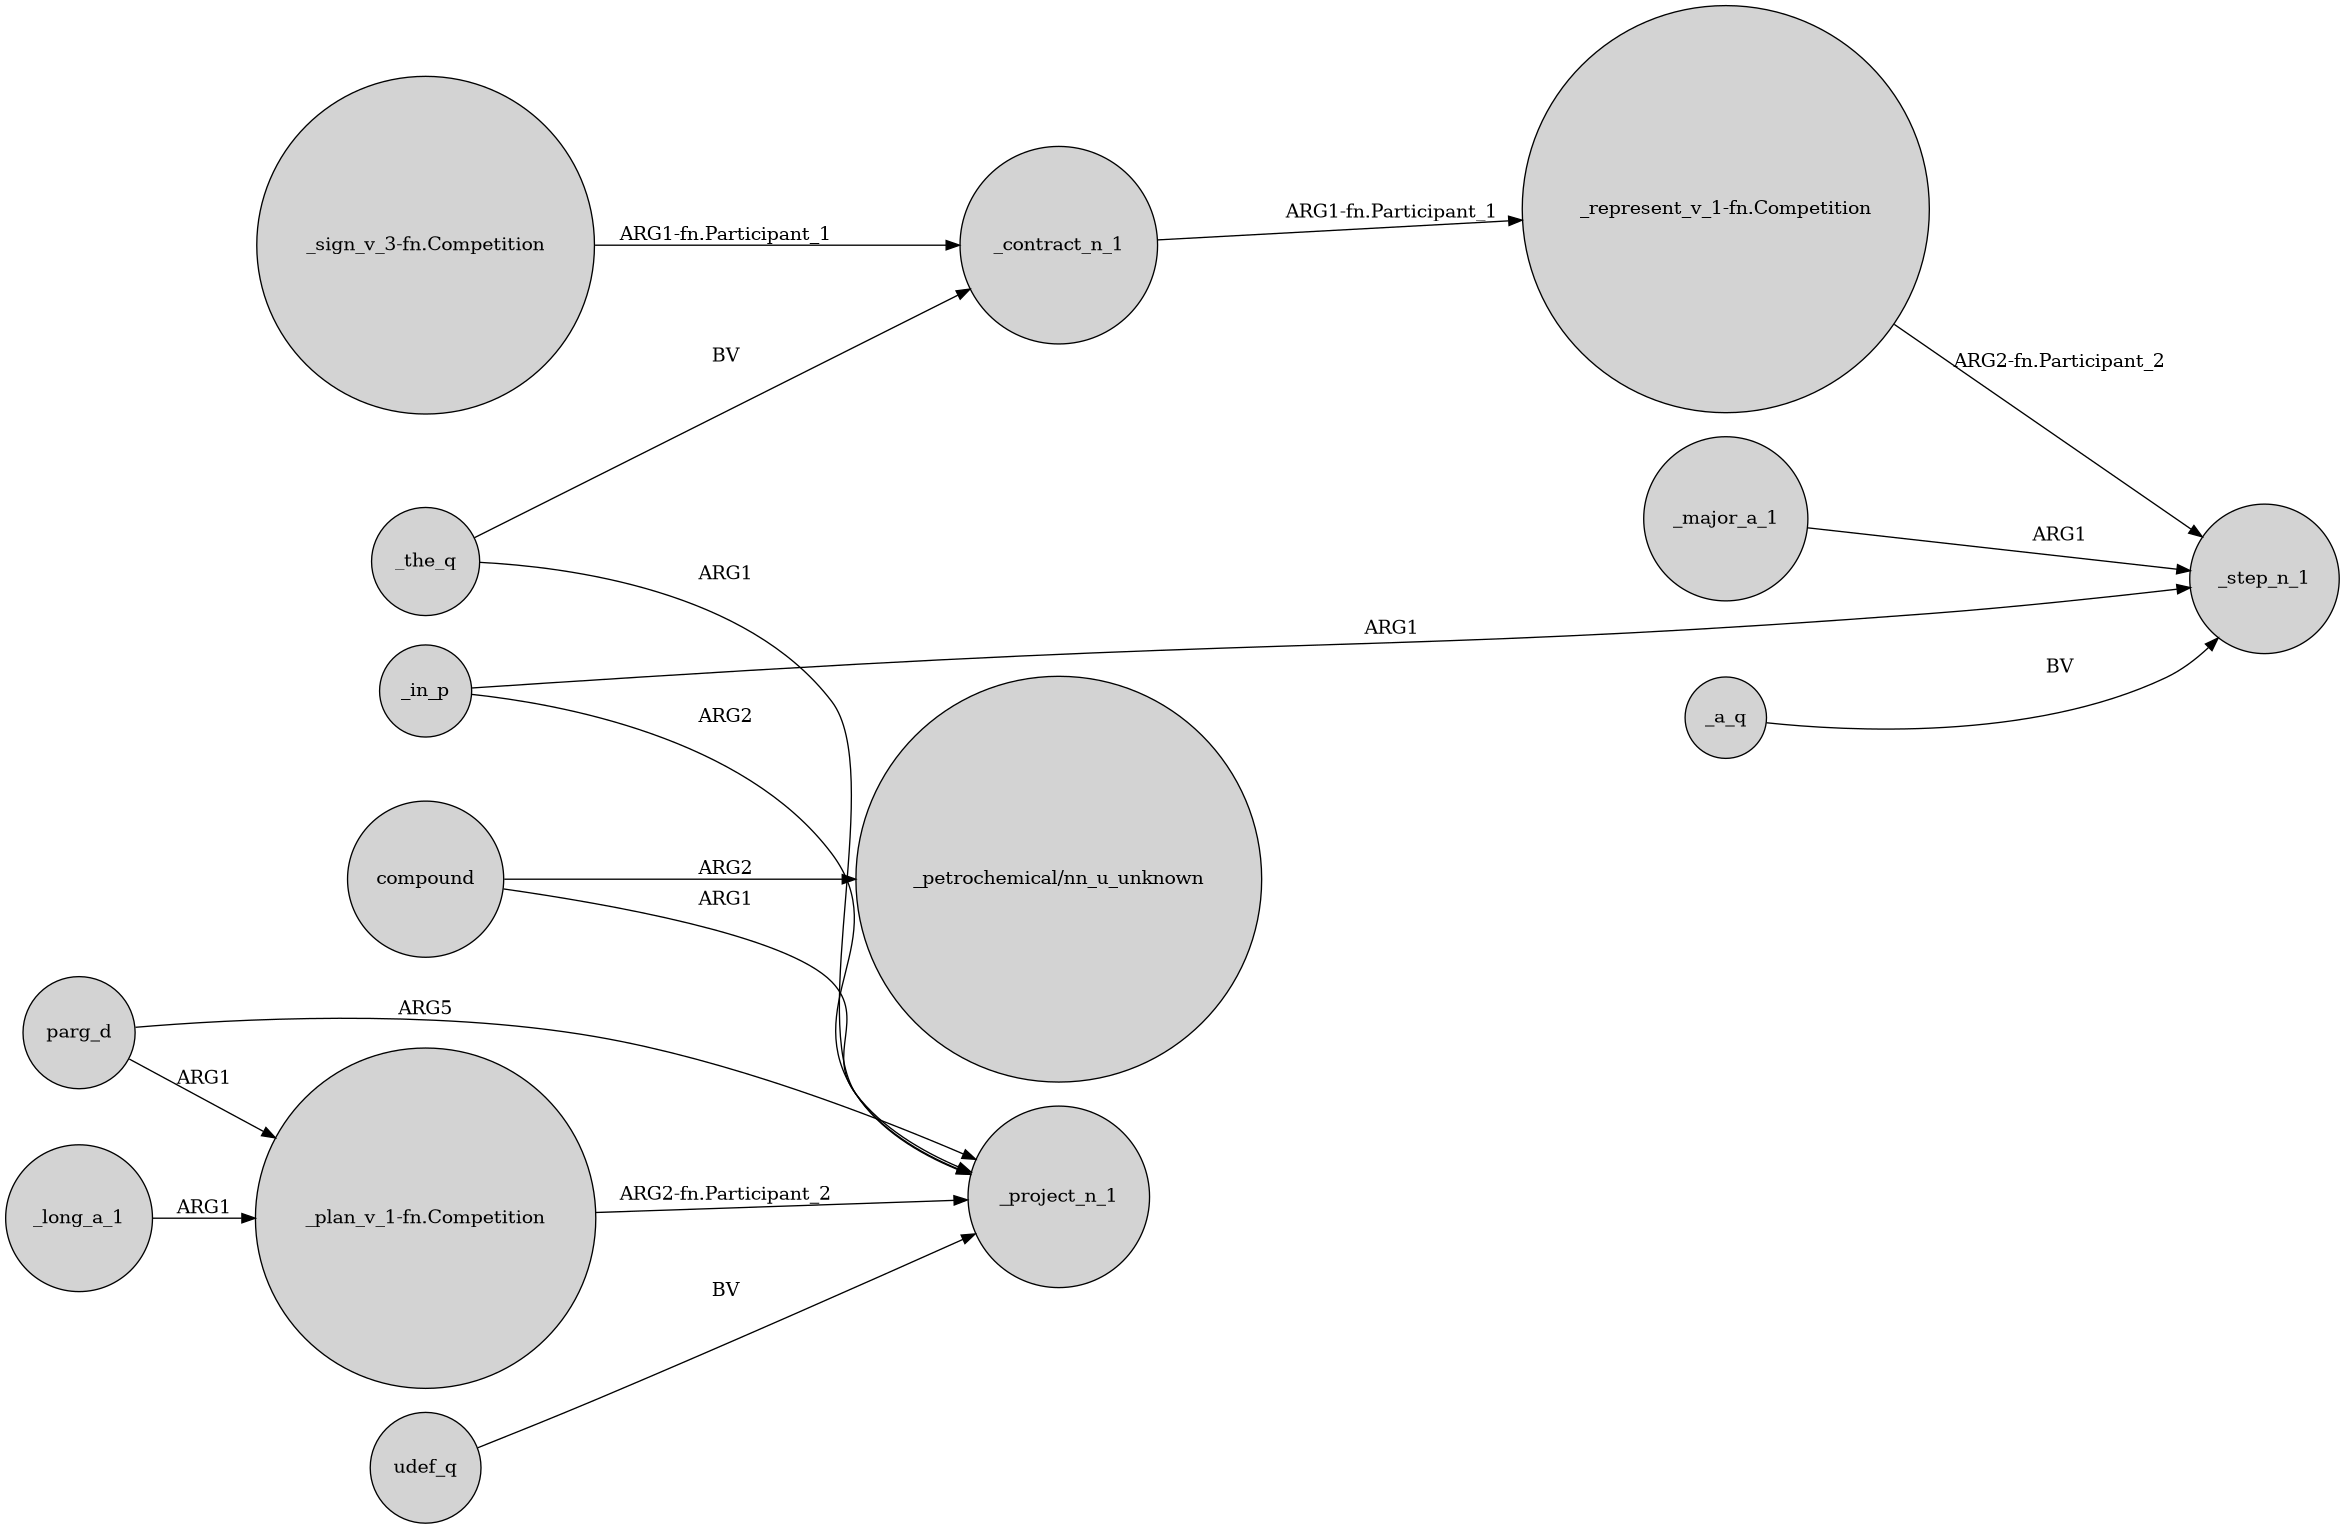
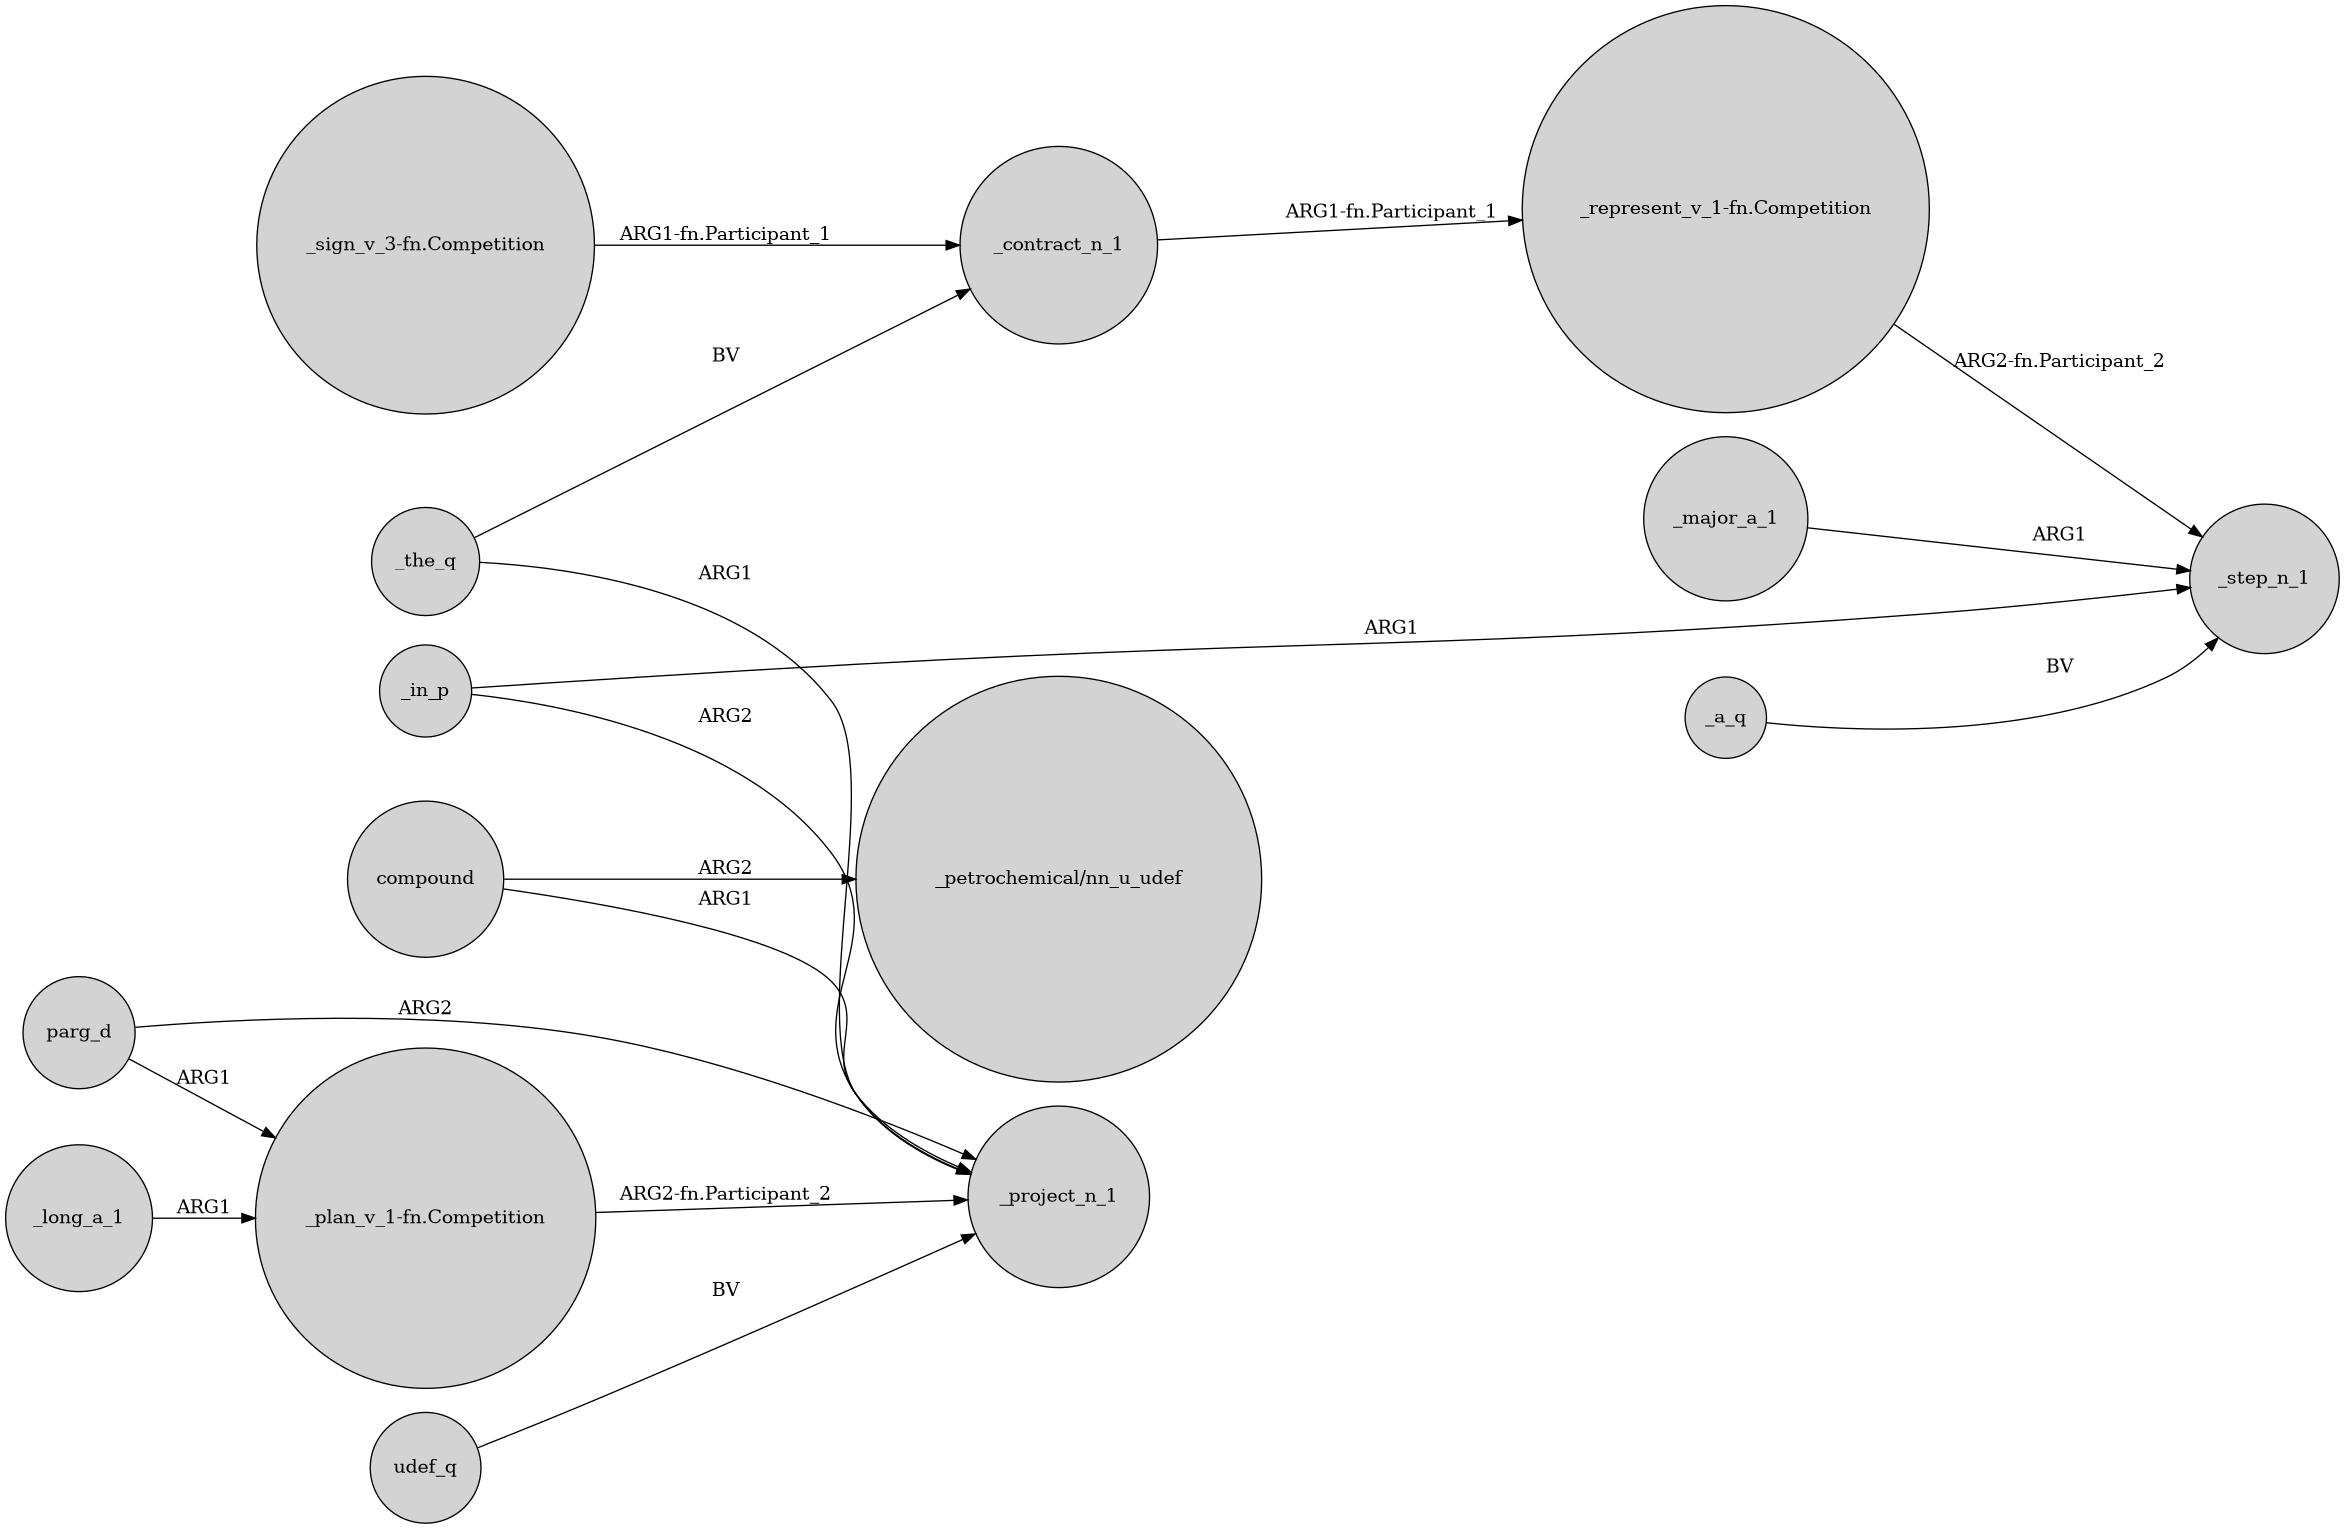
node "_petrochemical/nn_u_unknown": label "_petrochemical/nn_u_unknown" -> "_petrochemical/nn_u_udef"
edge "parg_d" -> "_project_n_1": label "ARG5" -> "ARG2"
